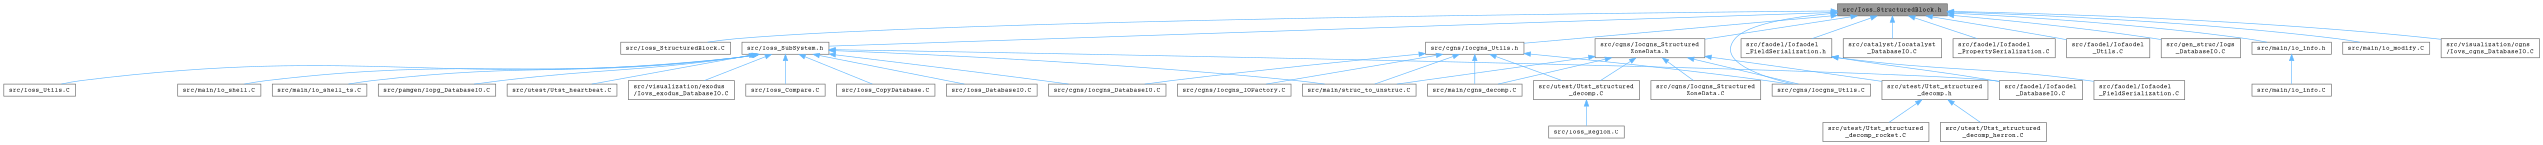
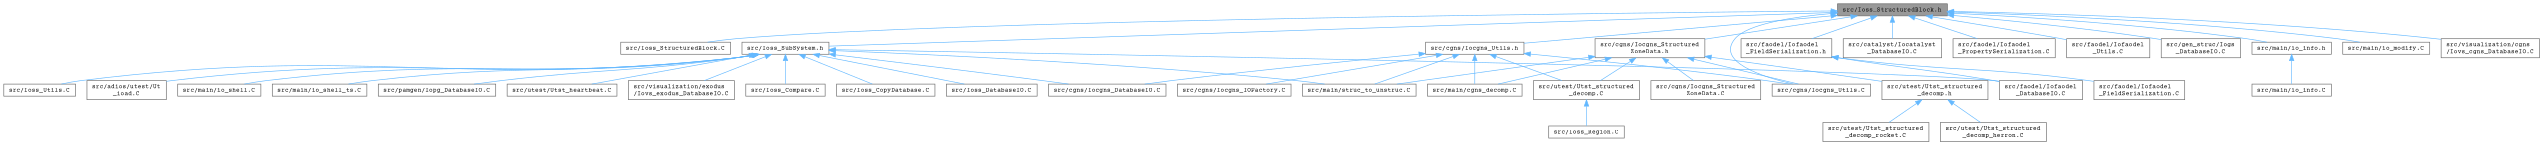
node "src/adios/utest/Ut _ioad.C": added
